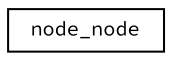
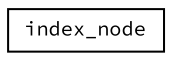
node "node_node": label "node_node" -> "index_node"
